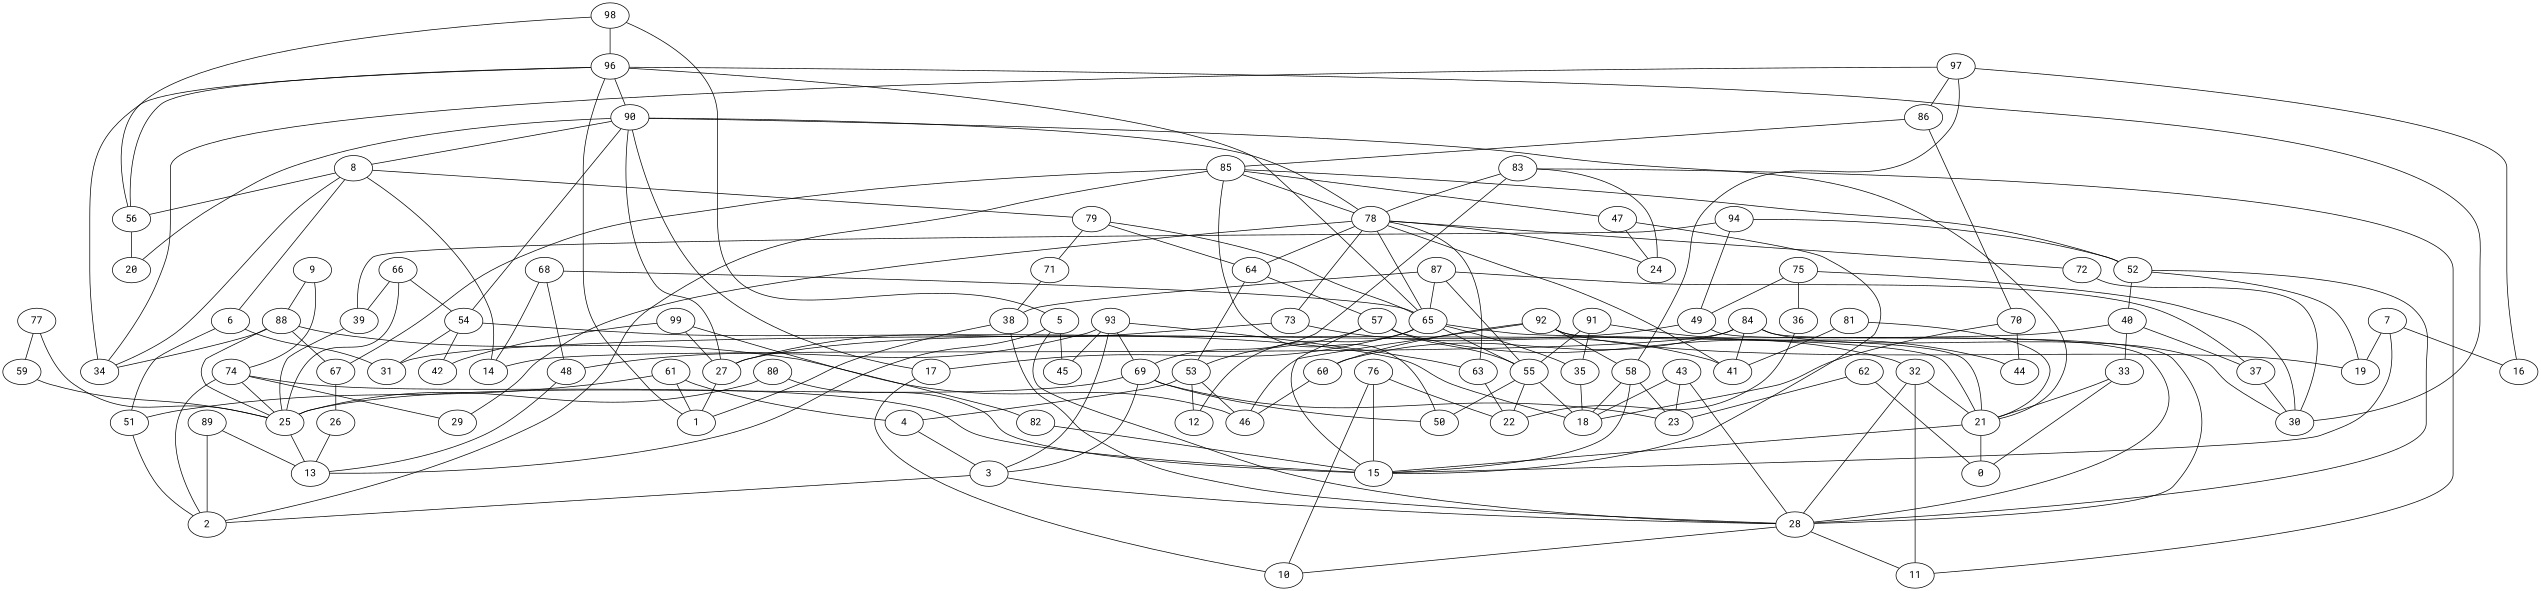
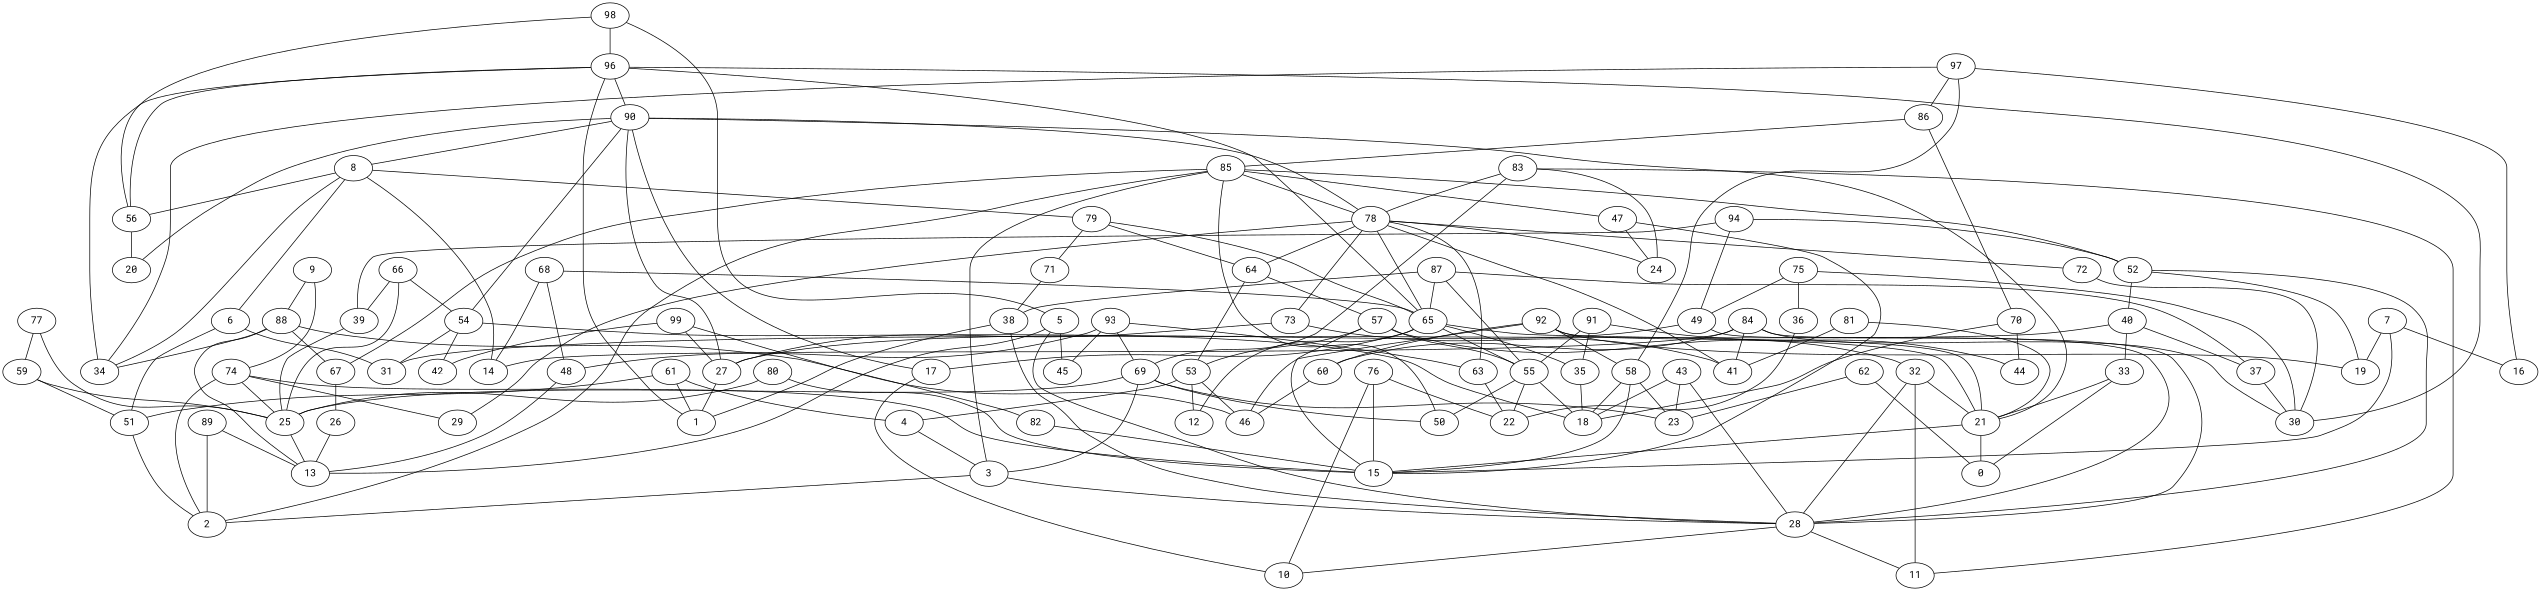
edge "88" -- "25": now "88" -- "13"
edge "59" -- "51": added
edge "93" -- "3": now "85" -- "3"
